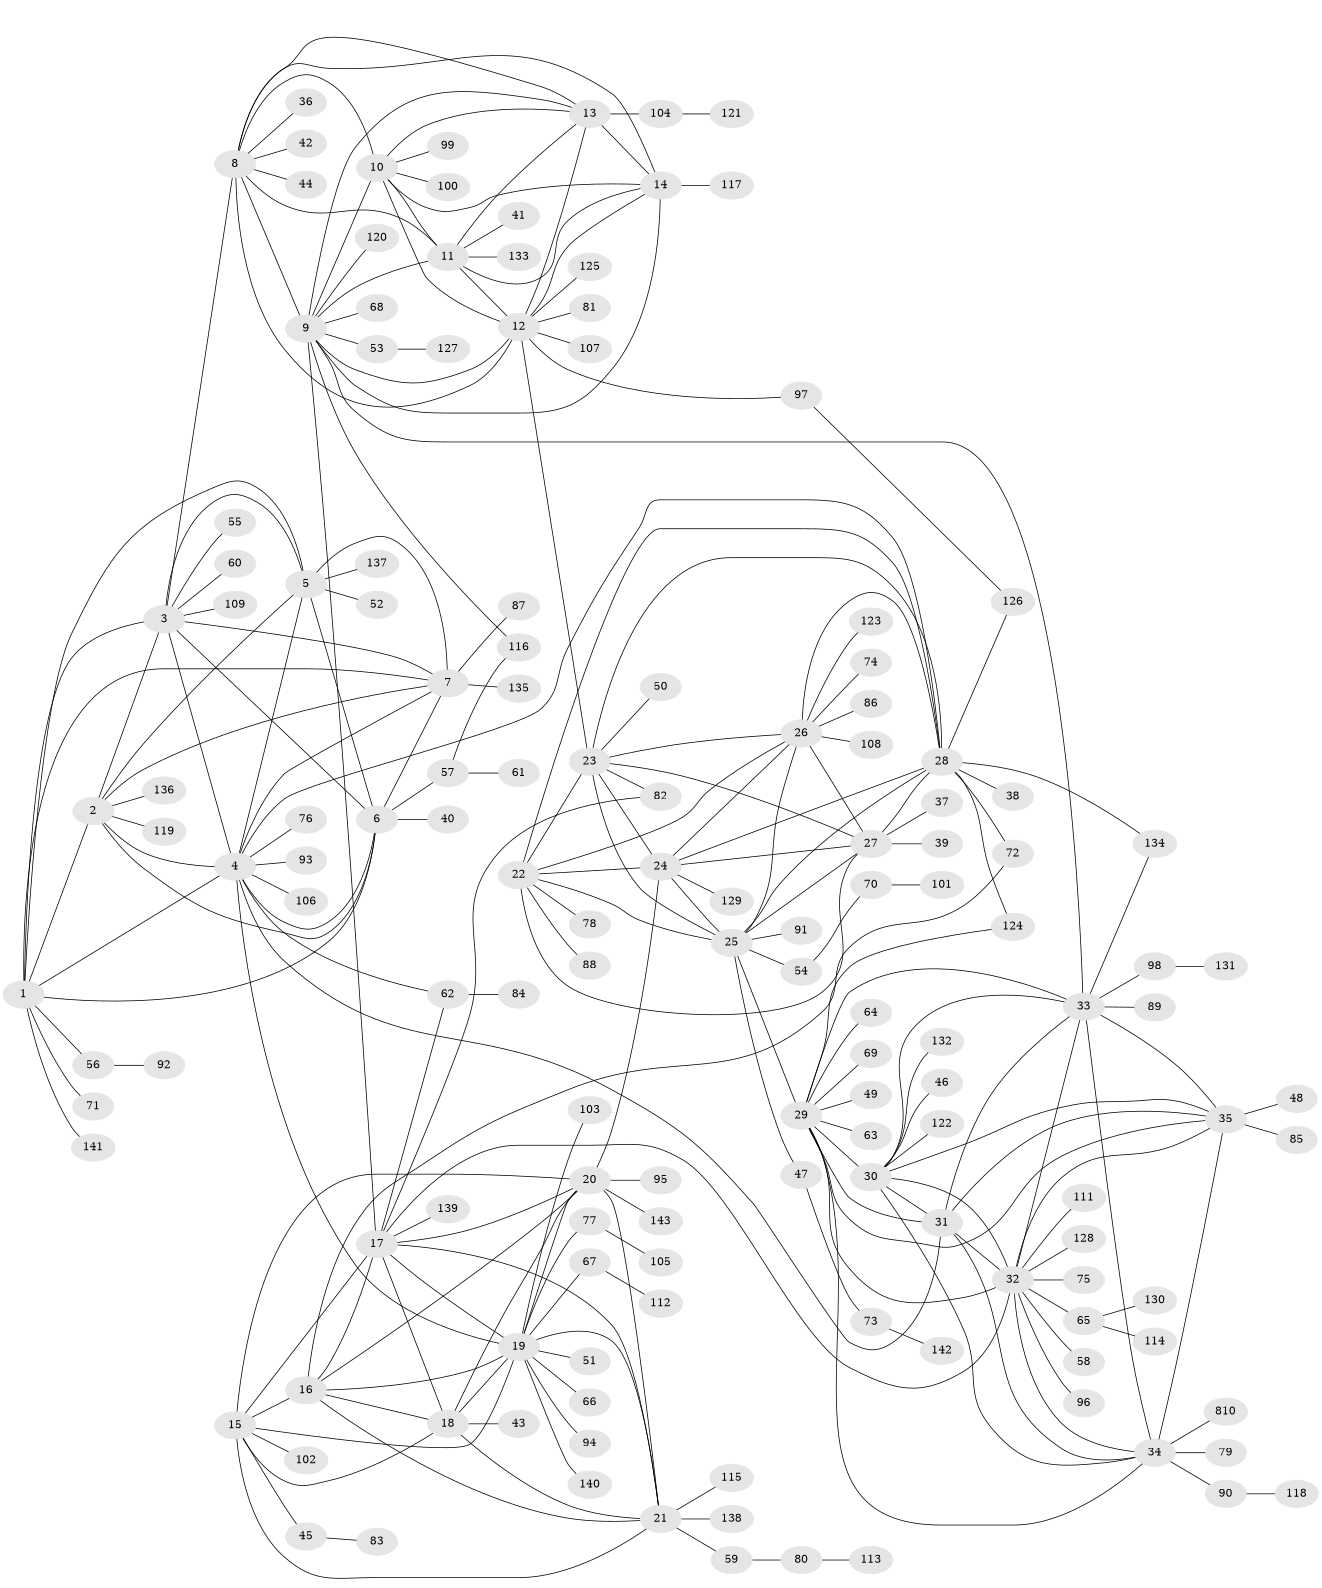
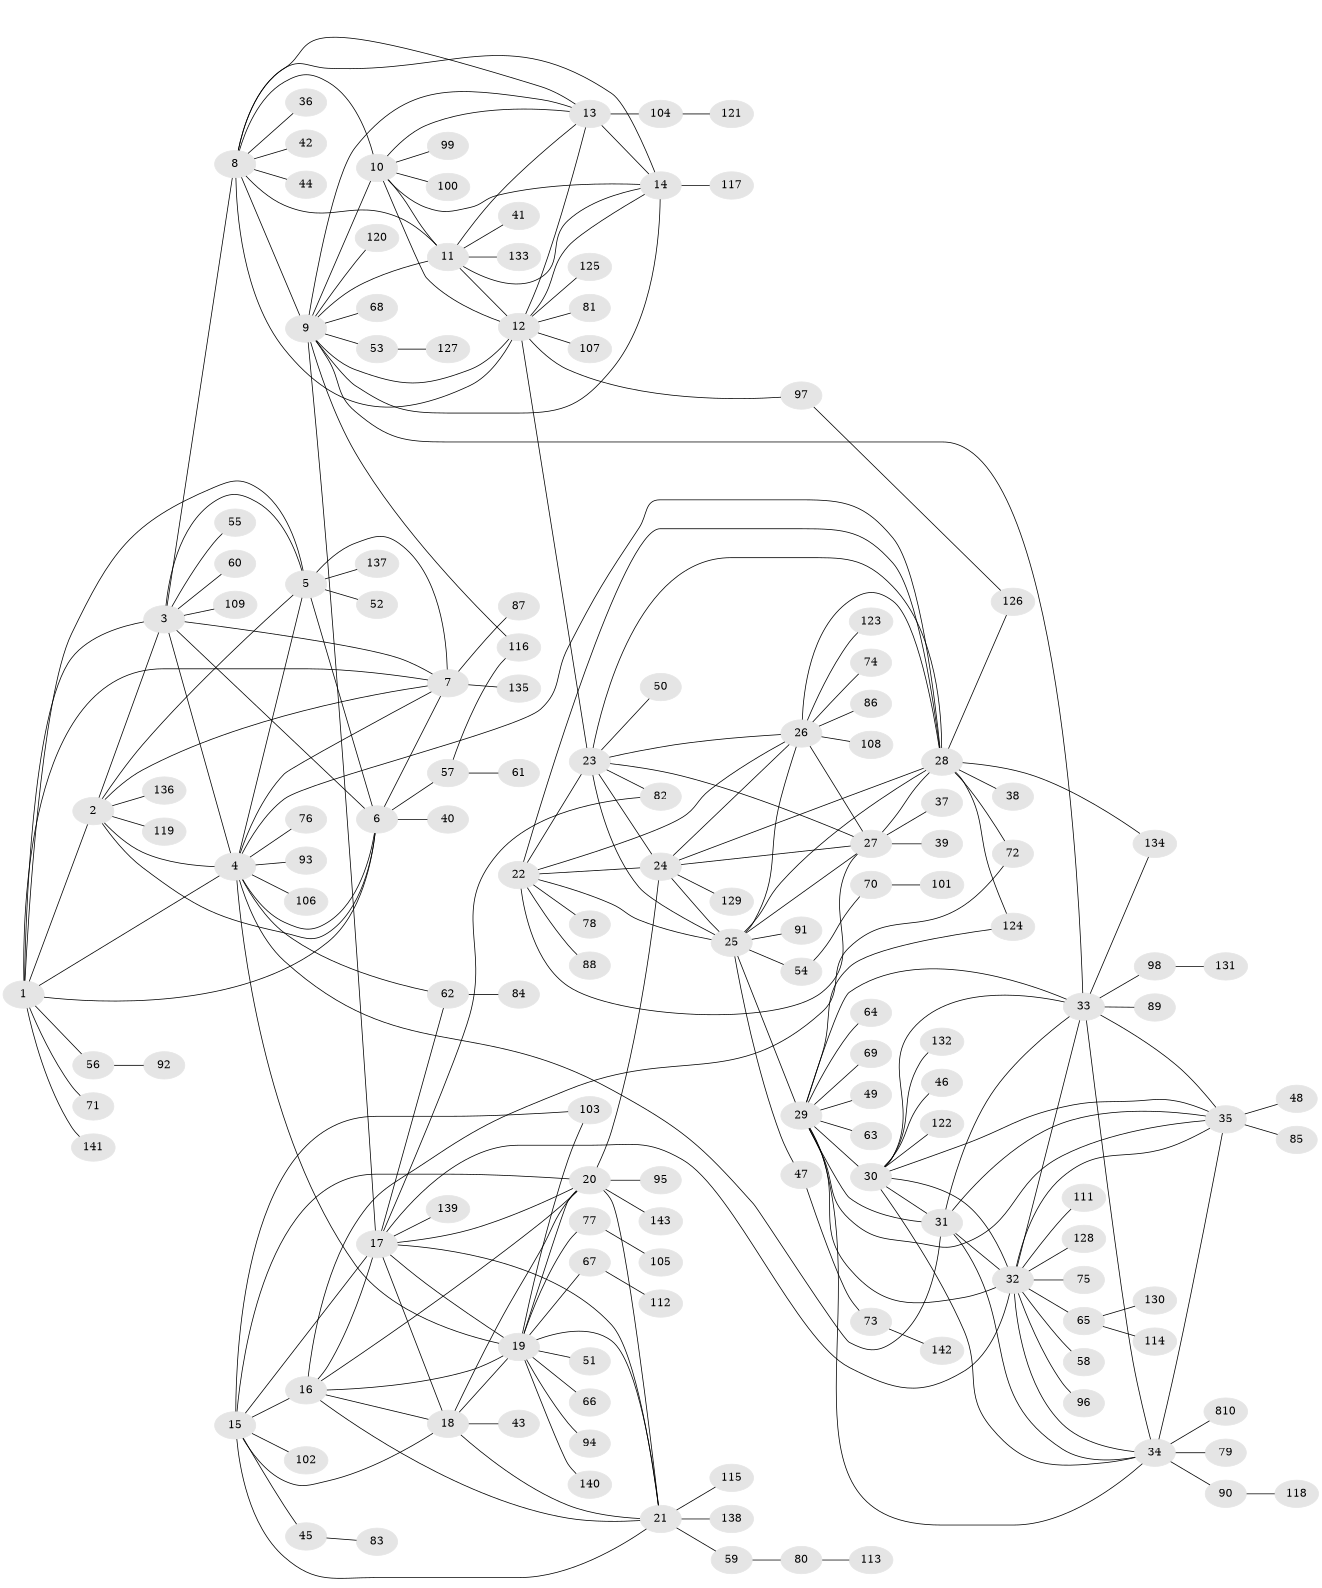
edge "19" -- "15": now "103" -- "15"
